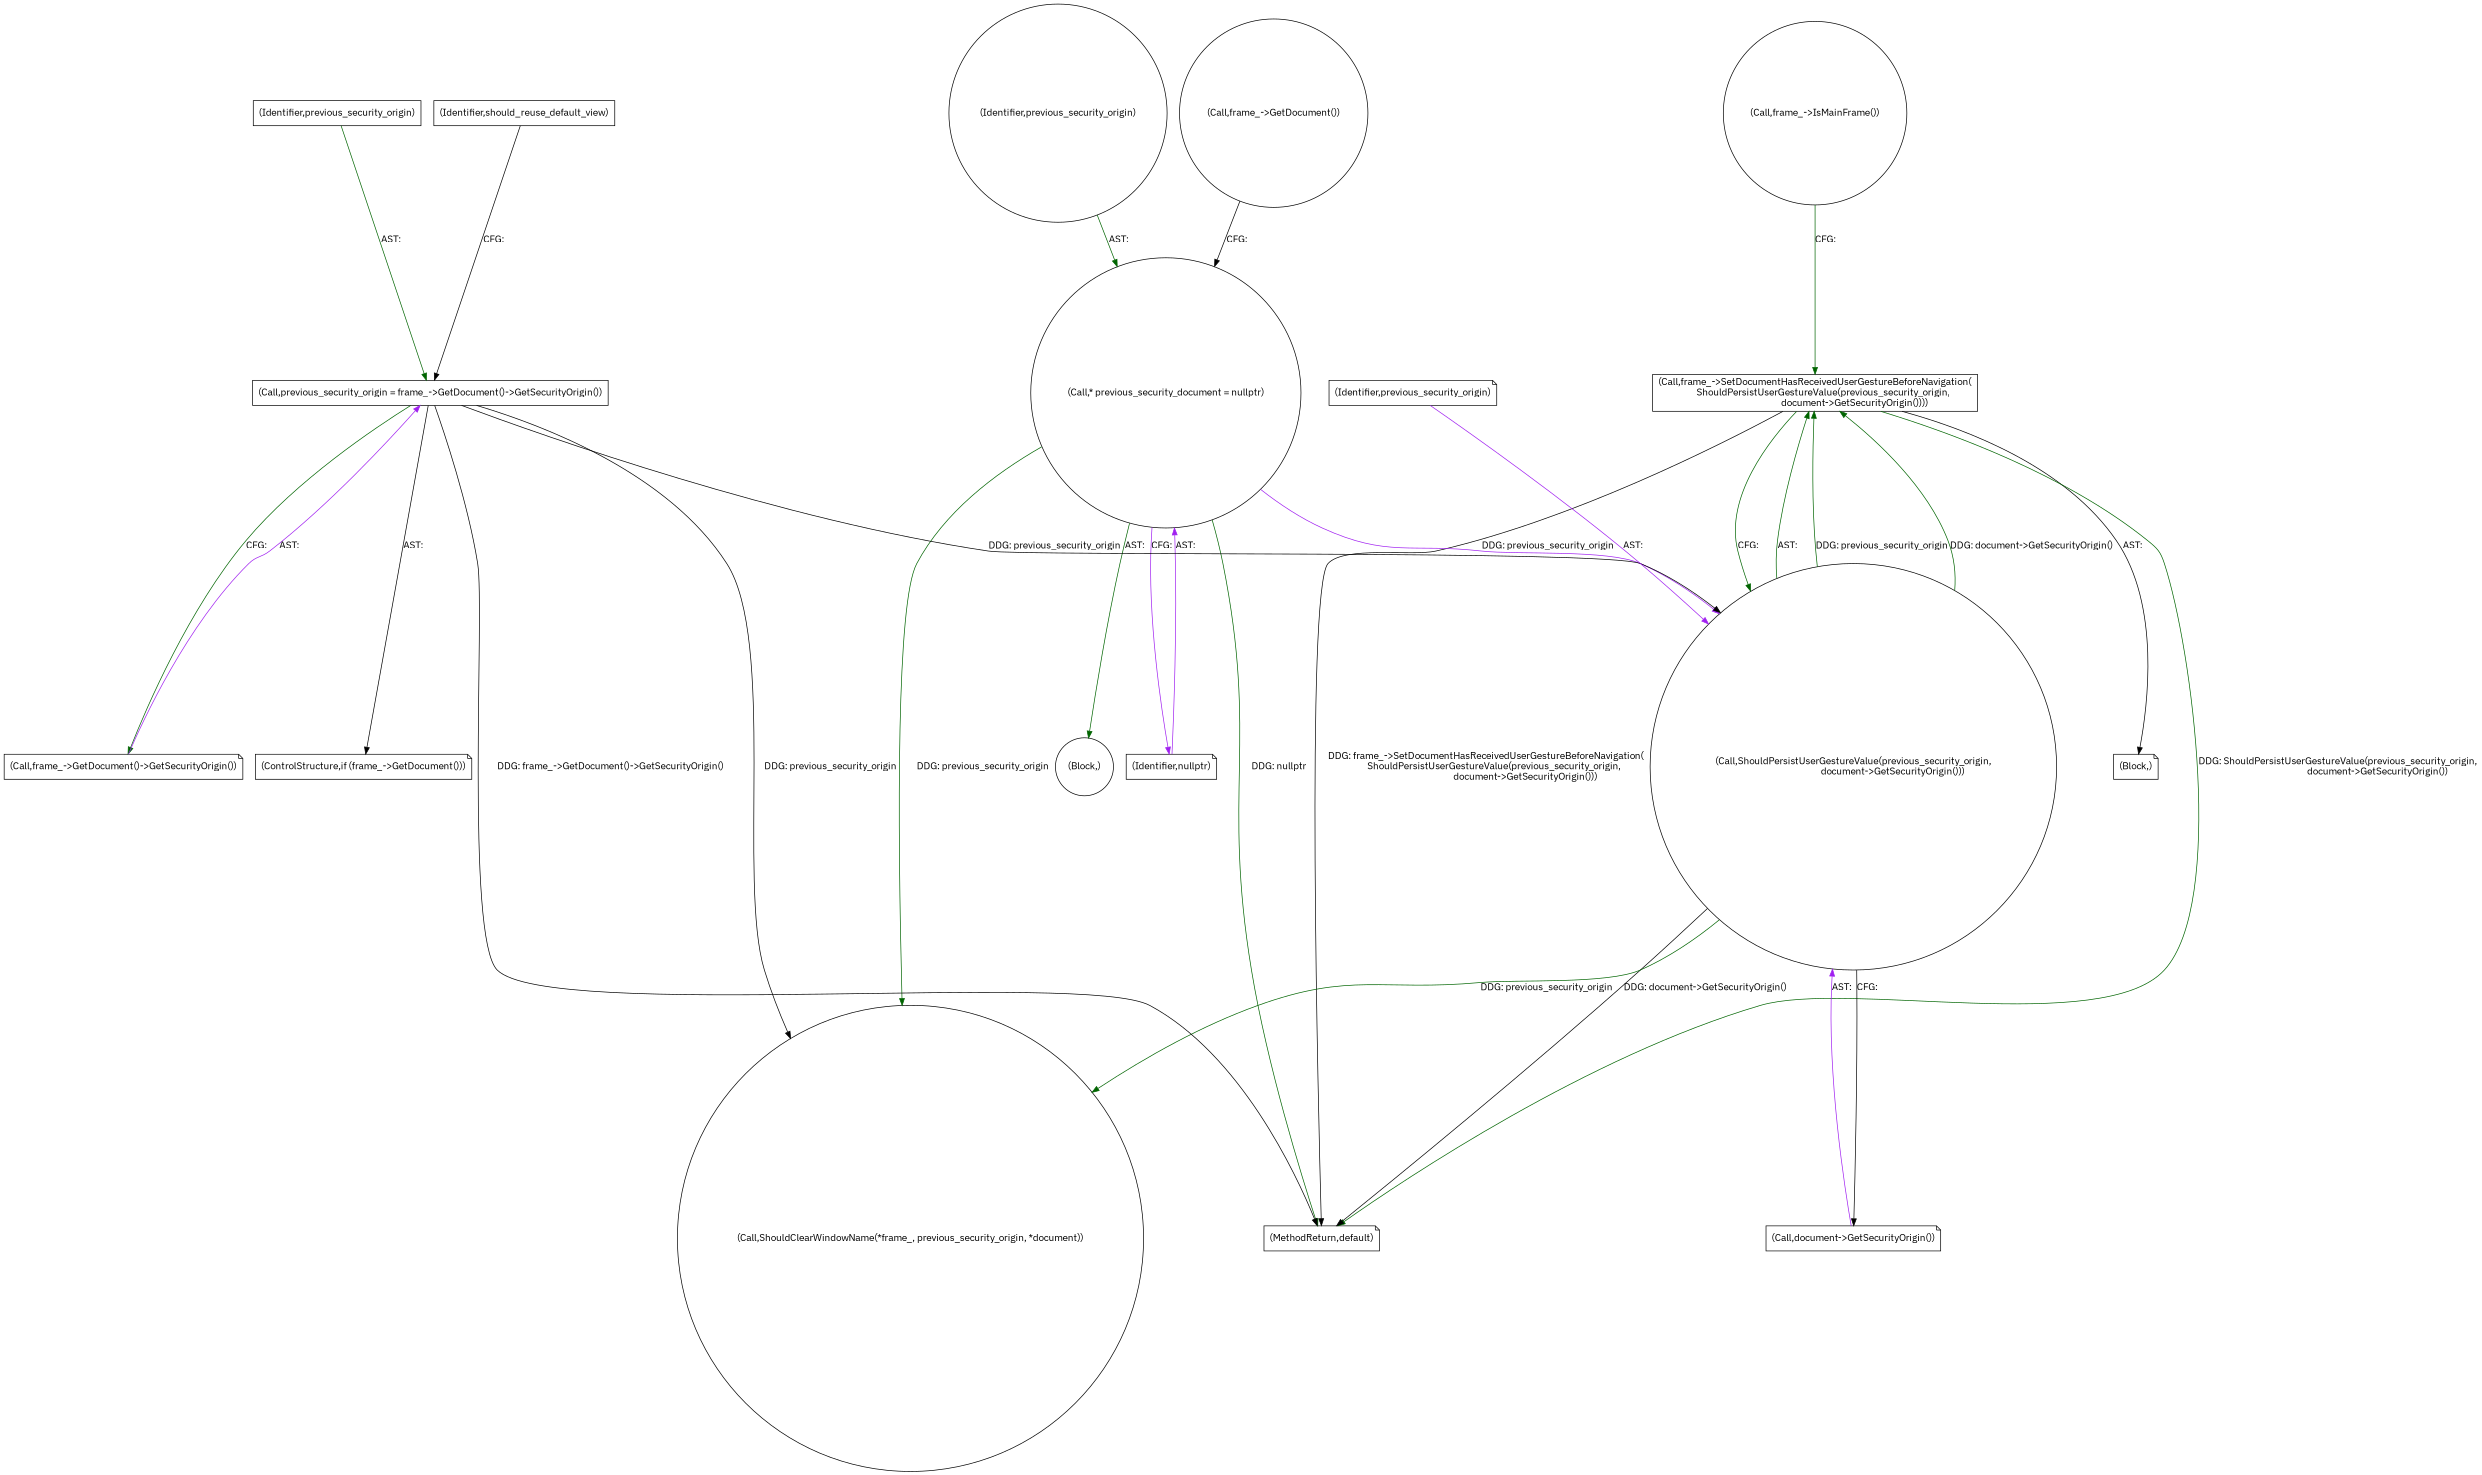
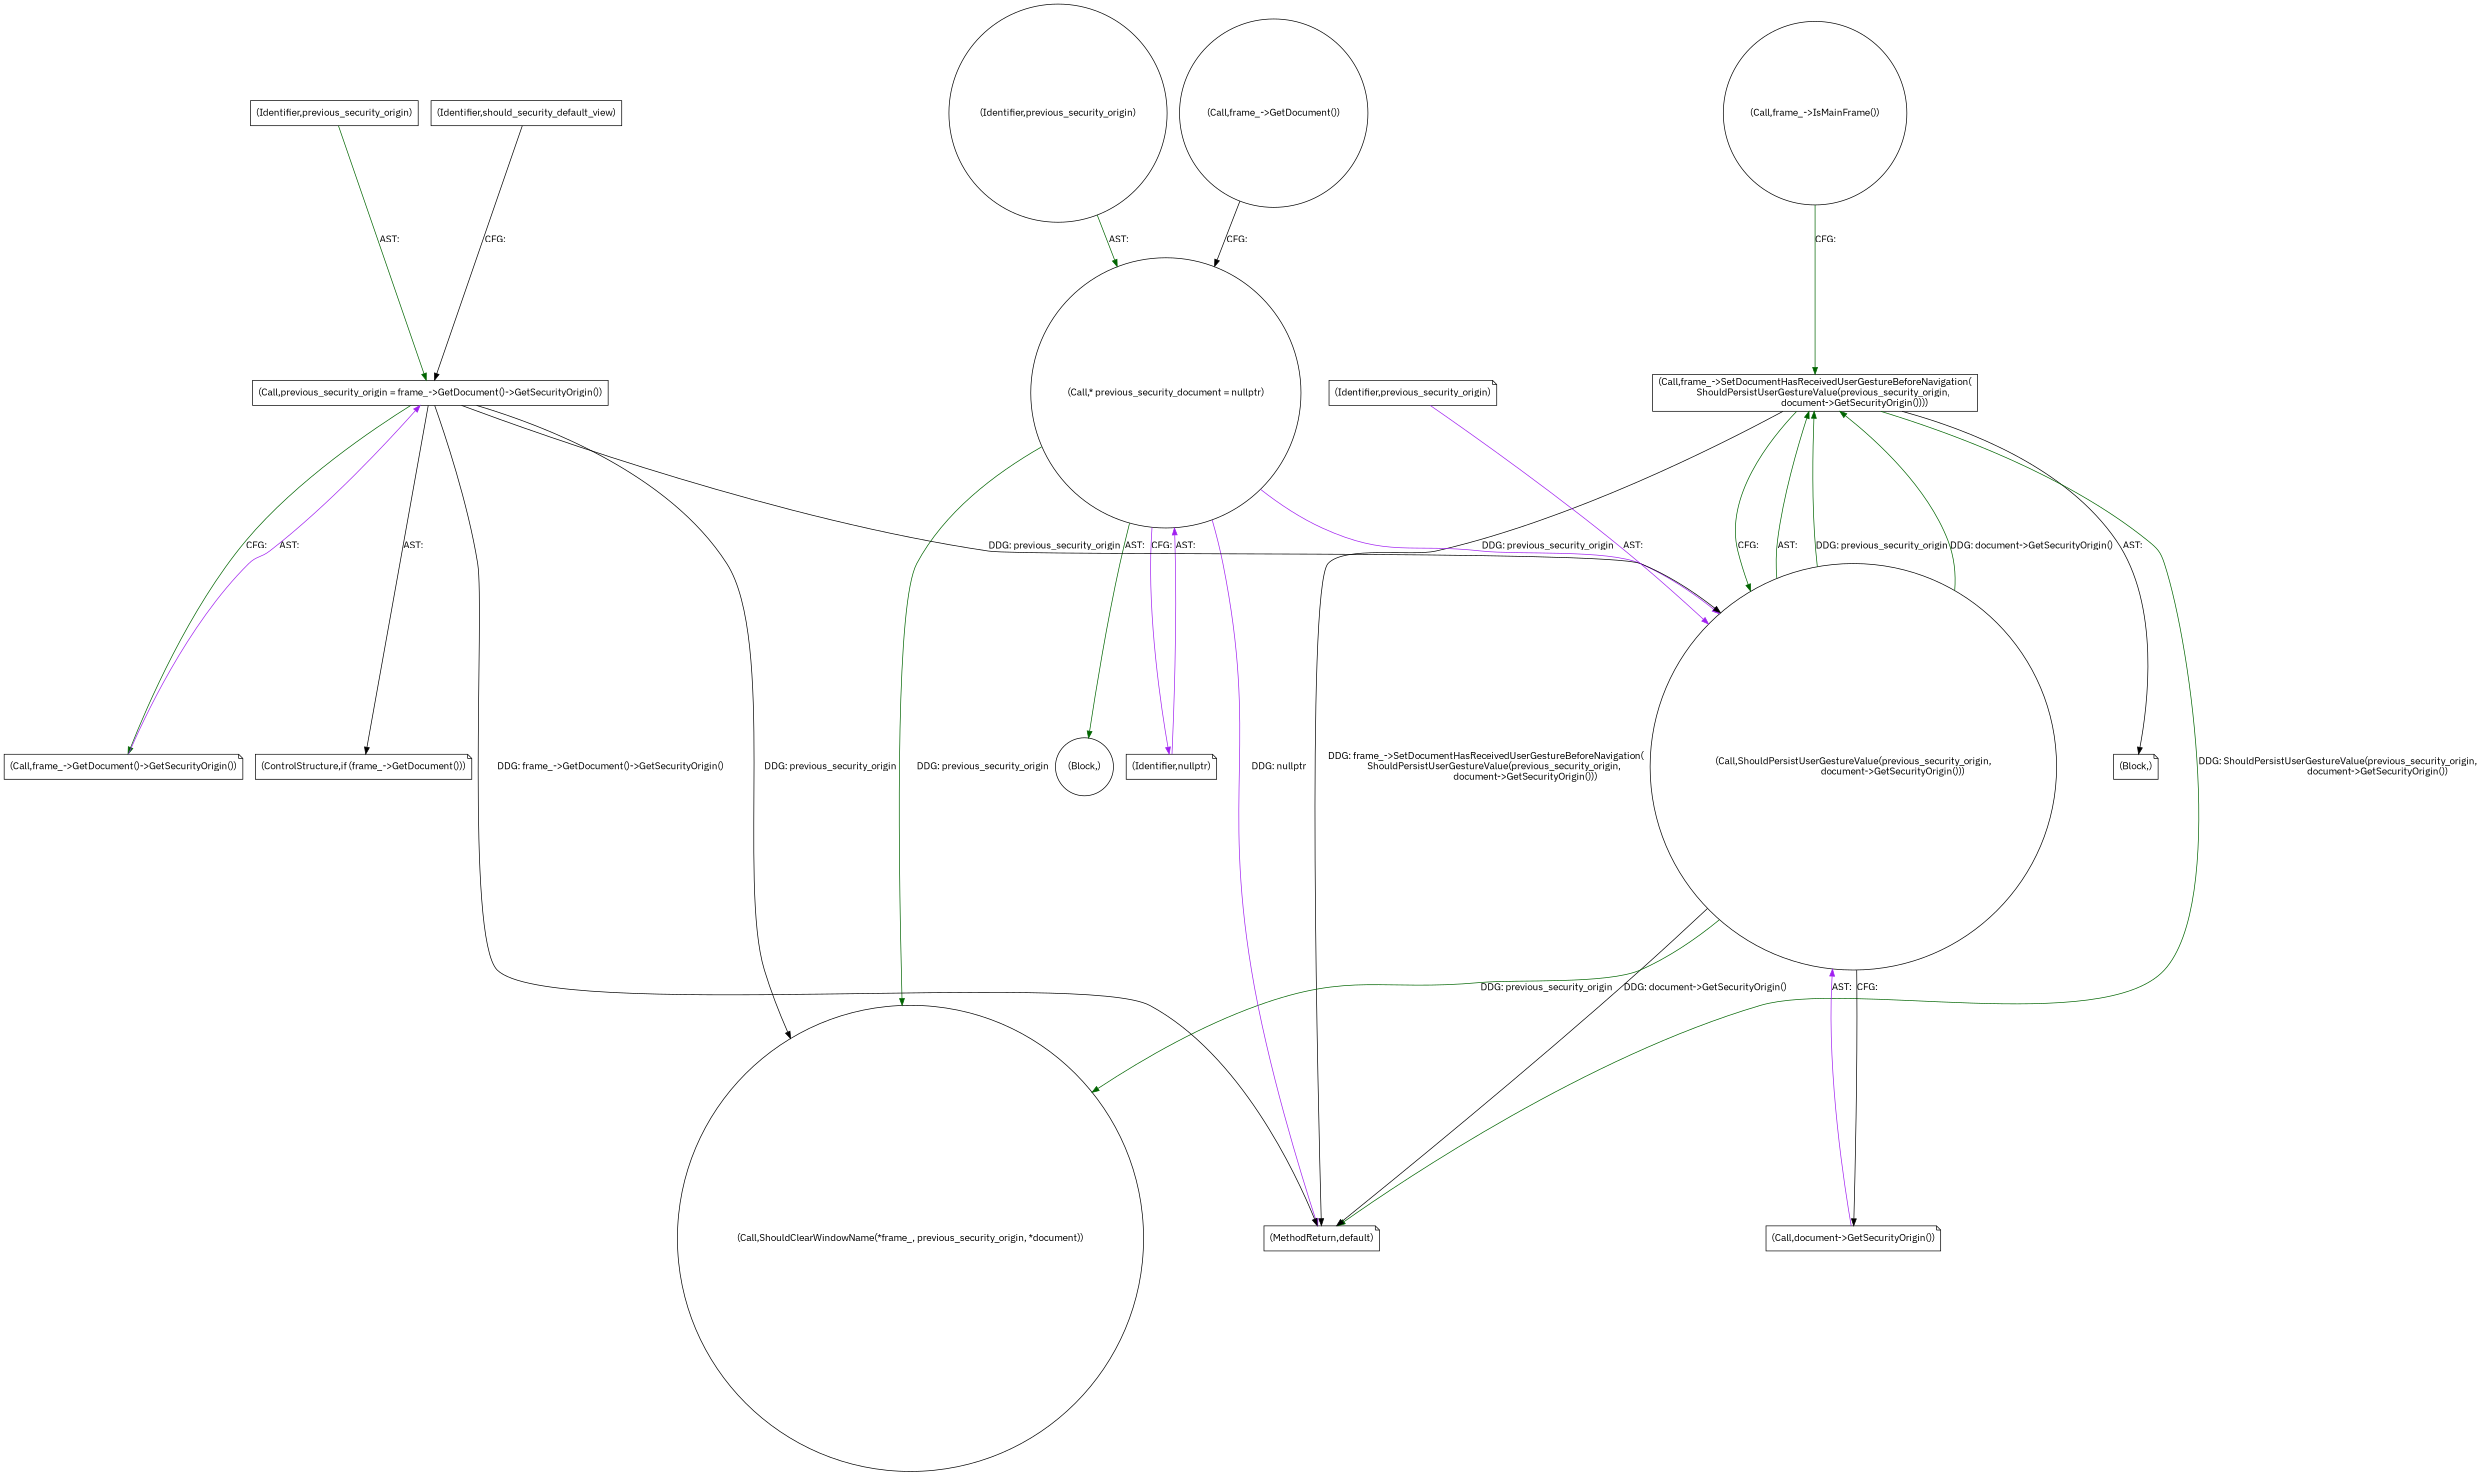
node "(Identifier,should_reuse_default_view)": label "(Identifier,should_reuse_default_view)" -> "(Identifier,should_security_default_view)"
edge "(Call,* previous_security_document = nullptr)" -> "(MethodReturn,default)": color darkgreen -> purple
